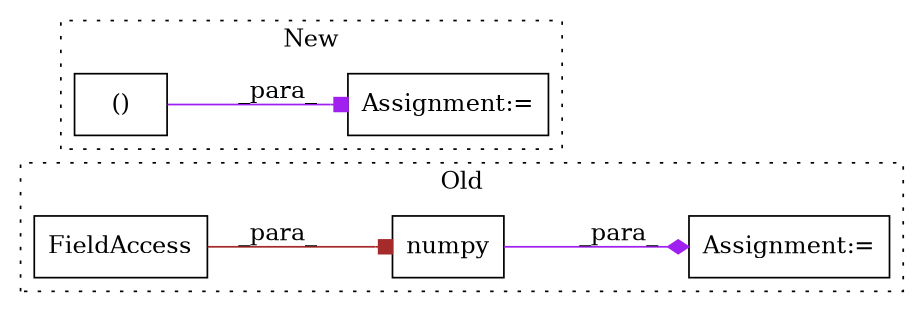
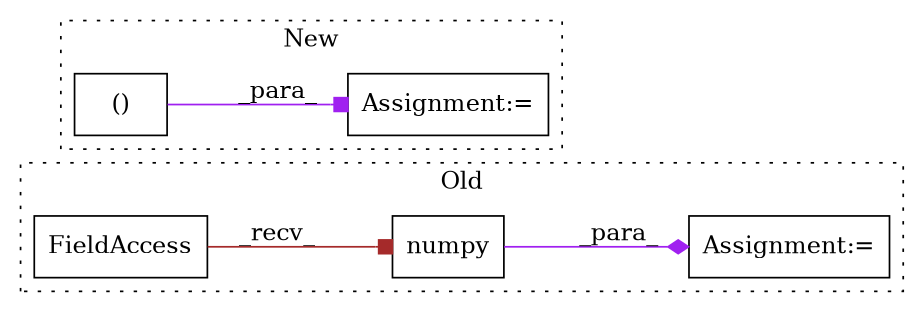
edge "FieldAccess" -> "numpy": label "_para_" -> "_recv_"
